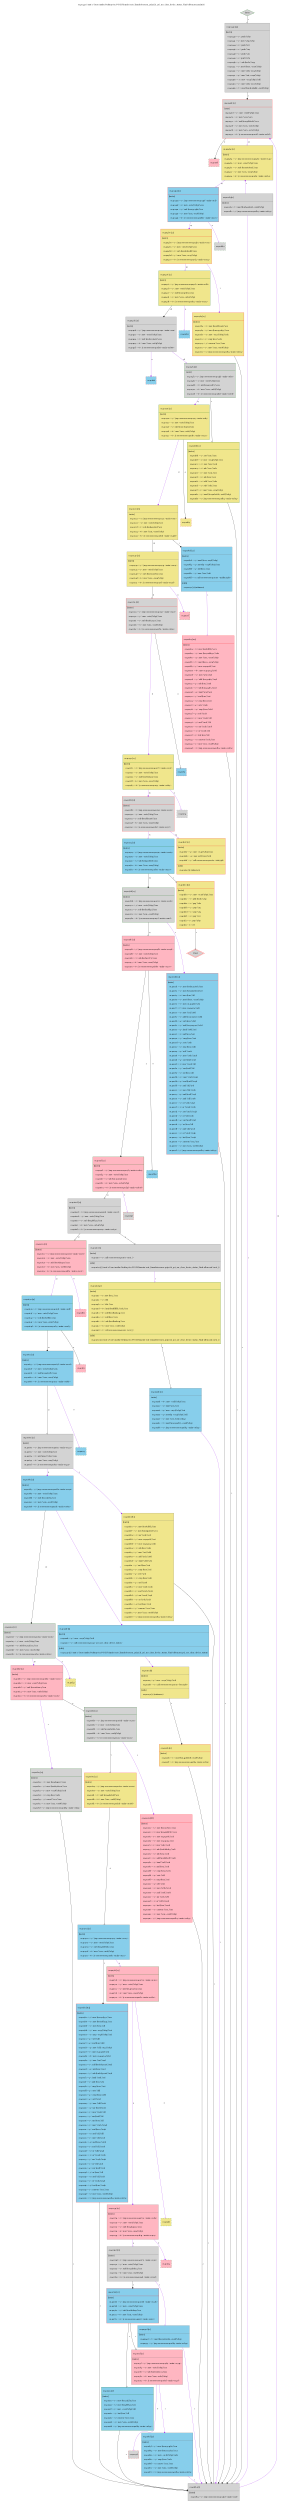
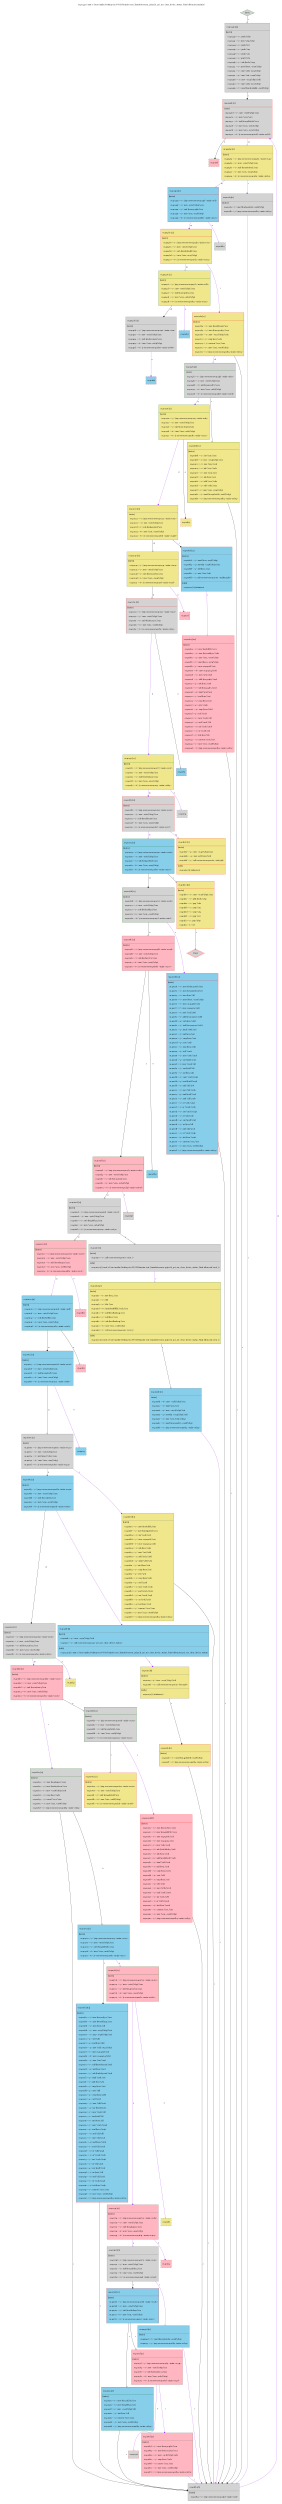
edge "0x401ef4 [12]" -> "0x401484 [22]": reversed
edge "0x4014dc [25]" -> "0x4014f5 [25]": now "0x4017d4 [27]" -> "0x4014f5 [25]"
edge "0x4016e9 [25]" -> "0x401702 [25]": now "0x401829 [27]" -> "0x401702 [25]"
node "0x40185f [27]": fillcolor skyblue -> lightpink
